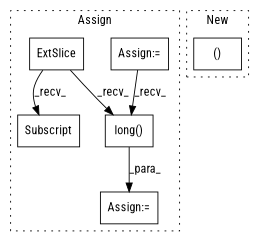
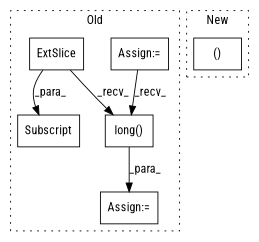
cluster "Assign": label "Assign" -> "Old"
edge "ExtSlice" -> "Subscript": label "_recv_" -> "_para_"
